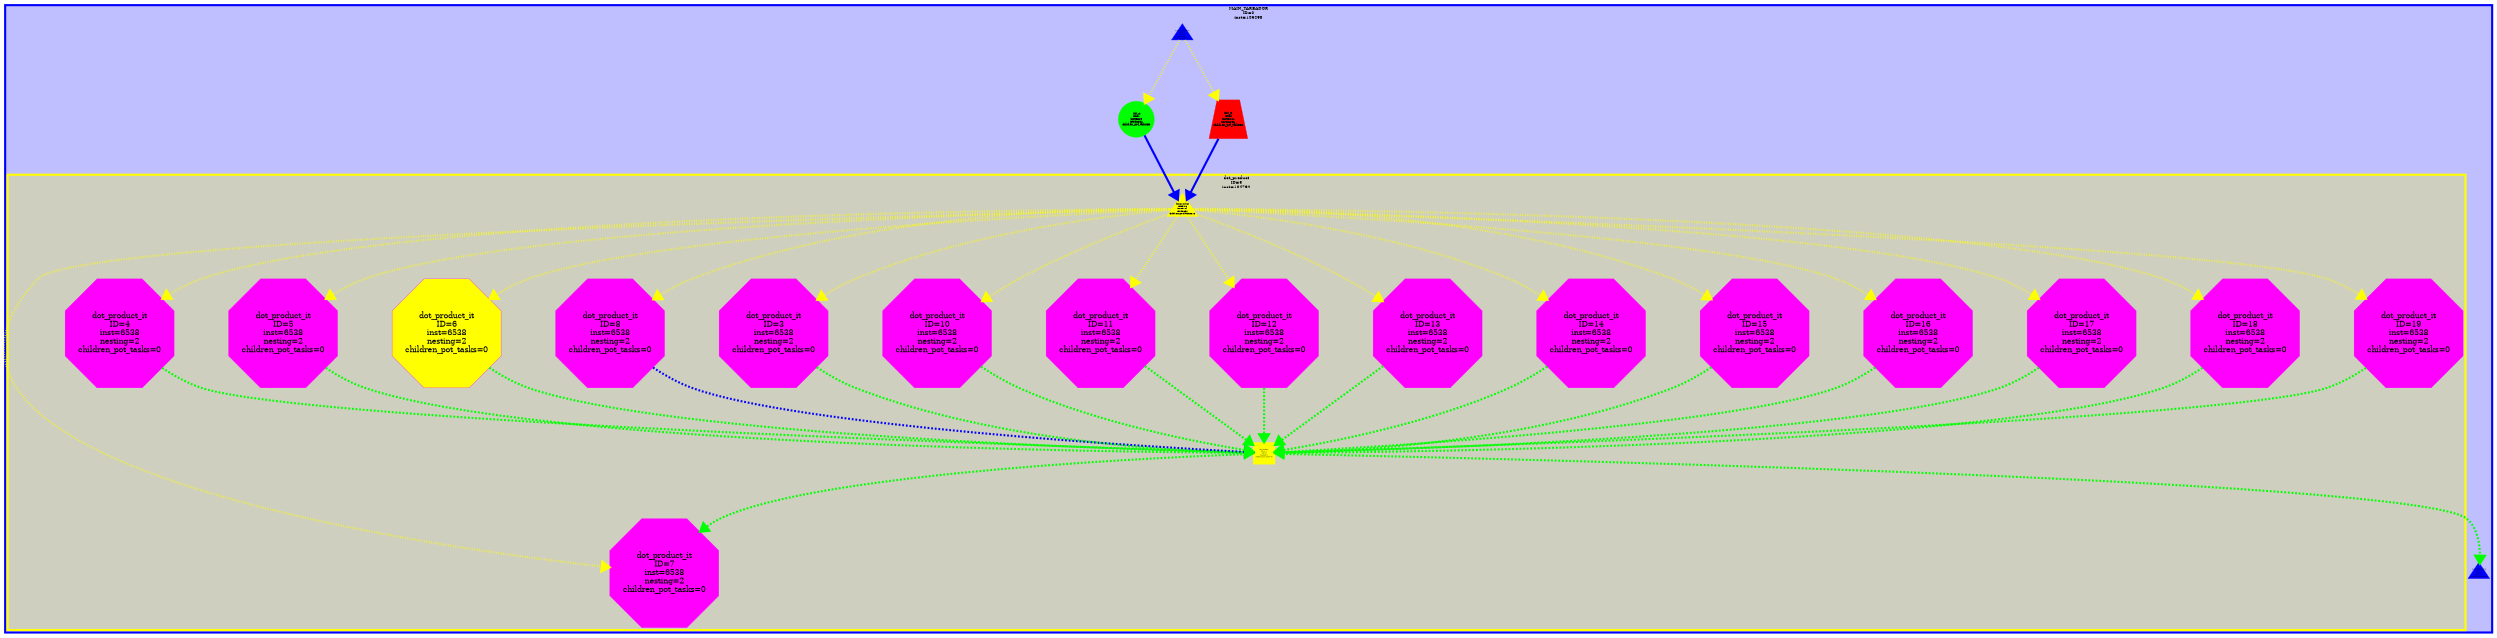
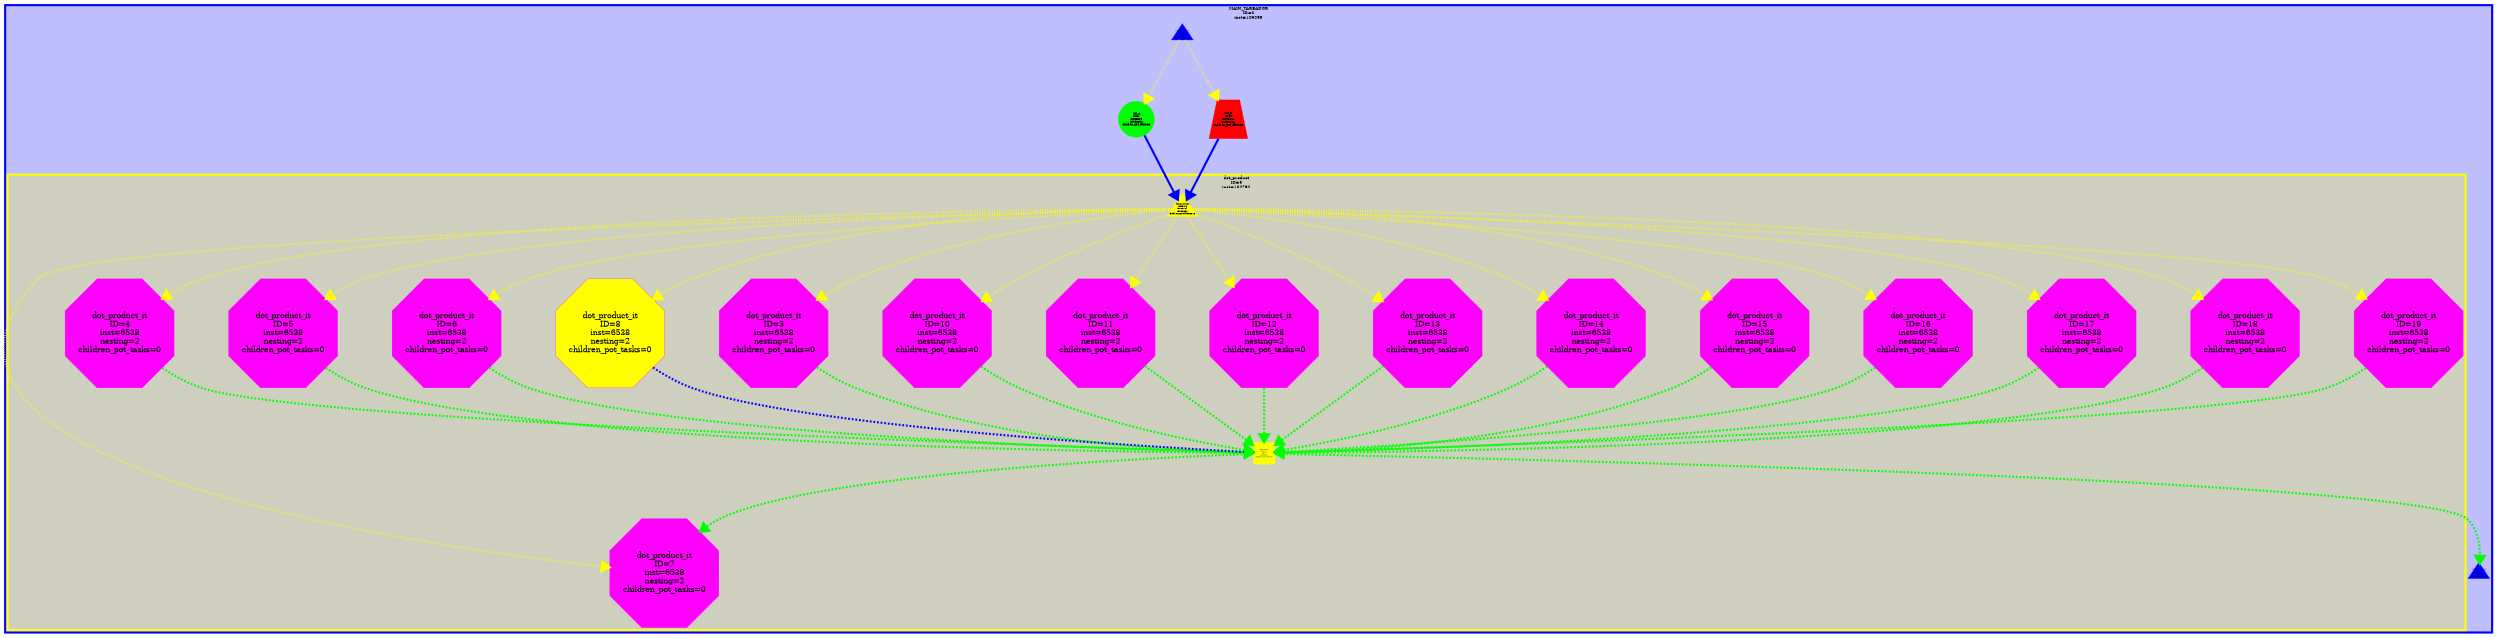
node "dot_product_it ID=6 inst=6538 nesting=2 children_pot_tasks=0": fillcolor #ffff00 -> #ff00ff
node "dot_product_it ID=8 inst=6538 nesting=2 children_pot_tasks=0": fillcolor #ff00ff -> #ffff00
